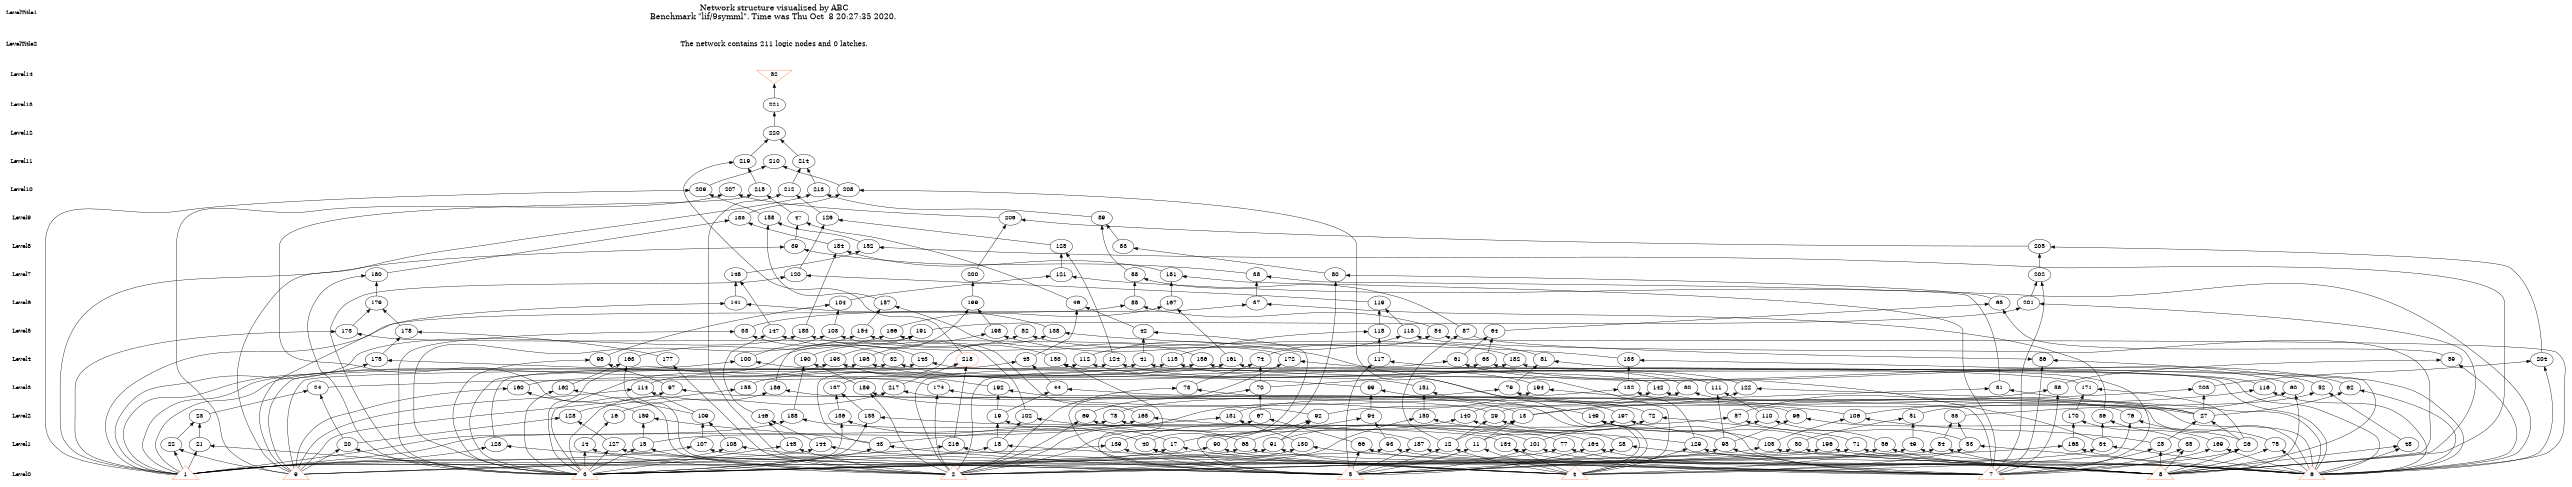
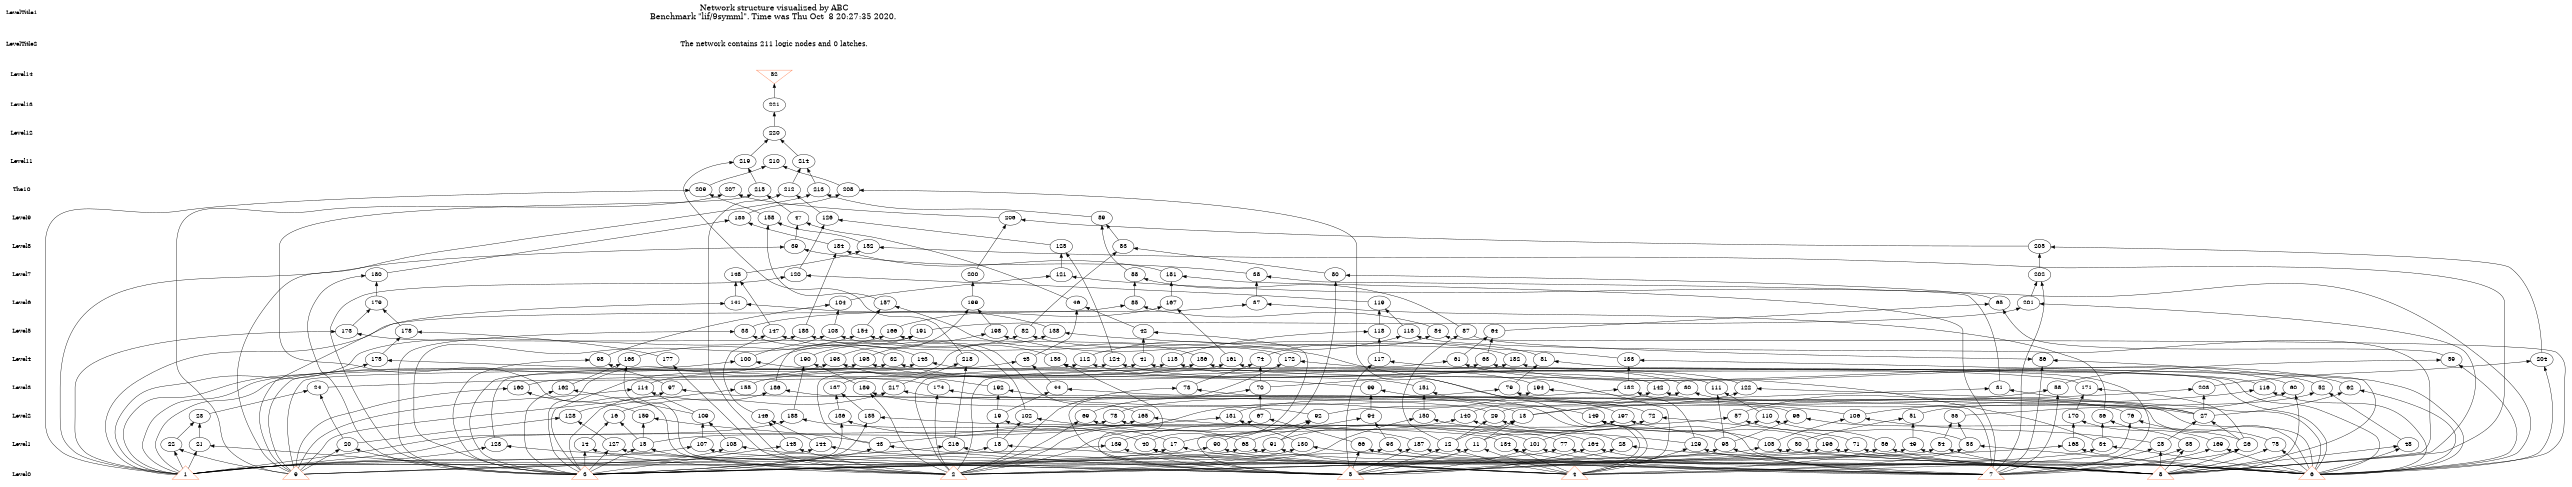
node "Level10": label "Level10" -> "The10"
edge "82" -> "83": added
node "218": color coral -> black
edge "15" -> "16": added
